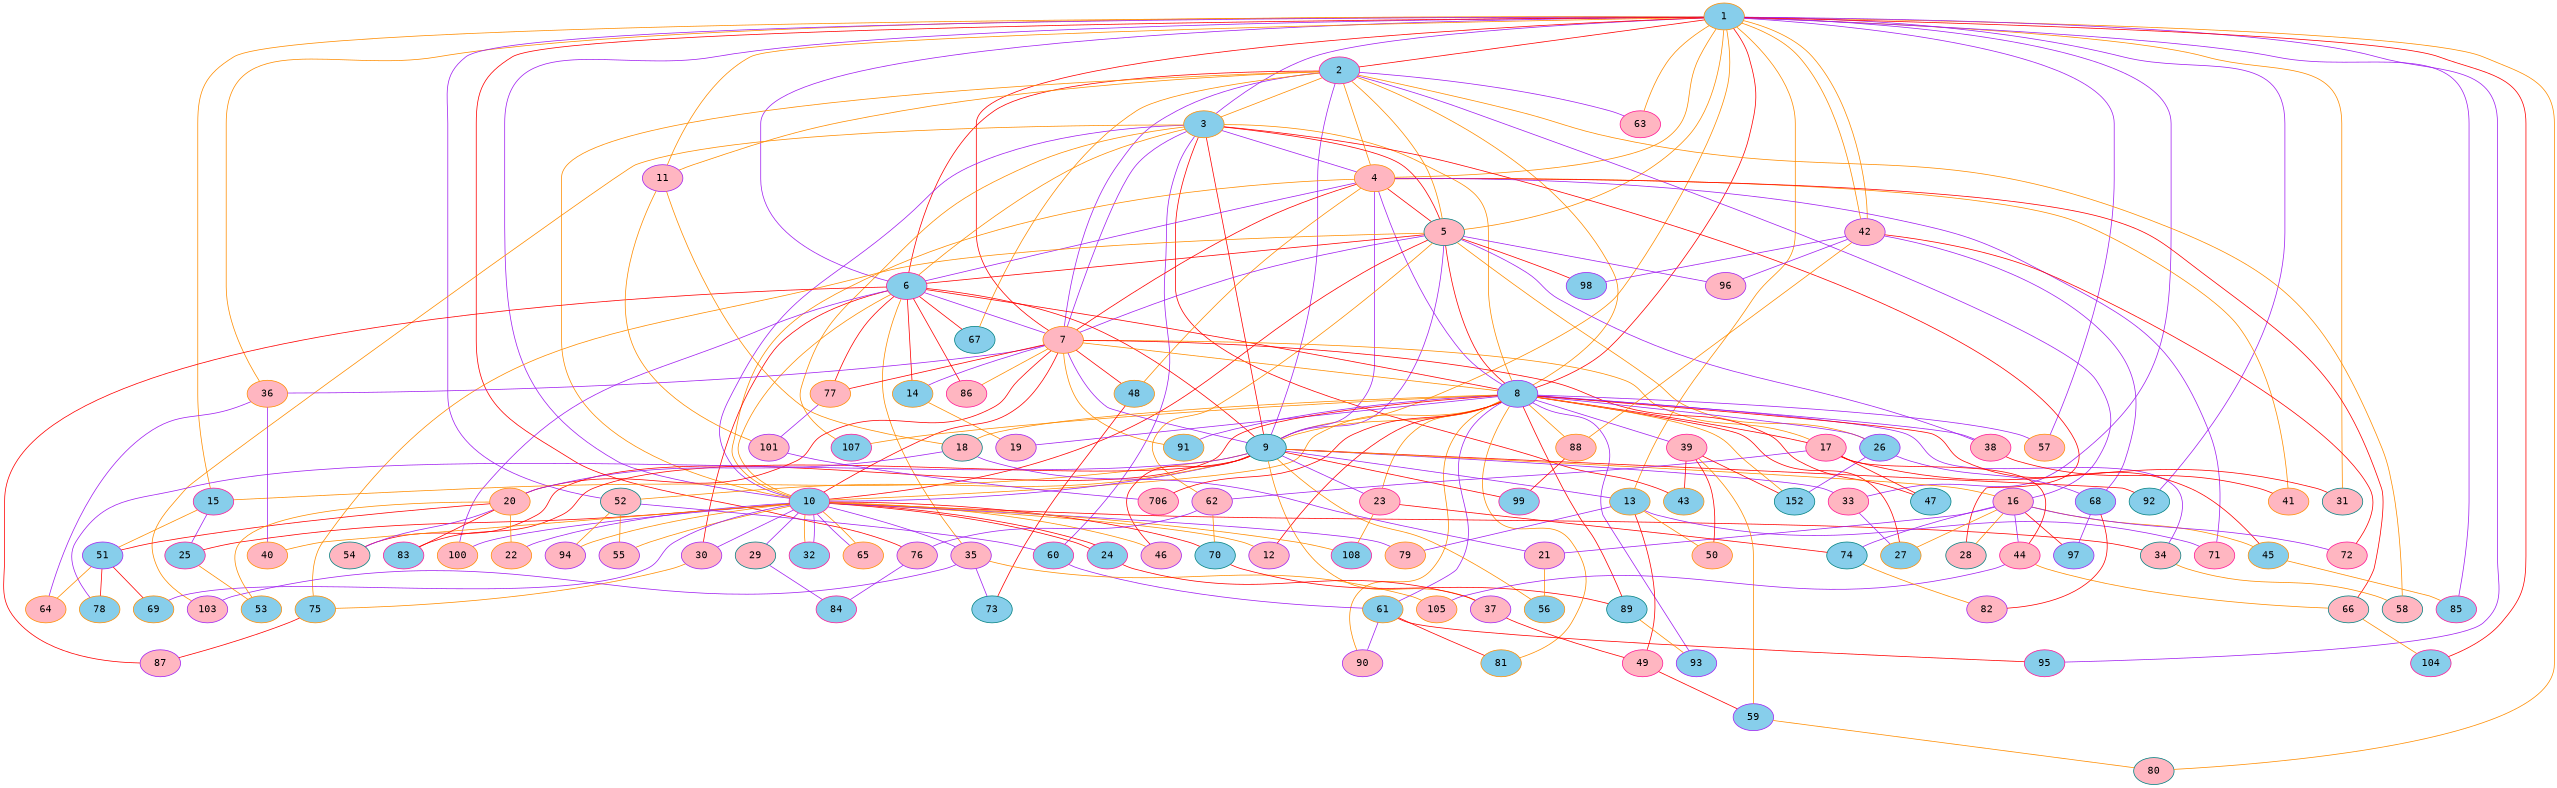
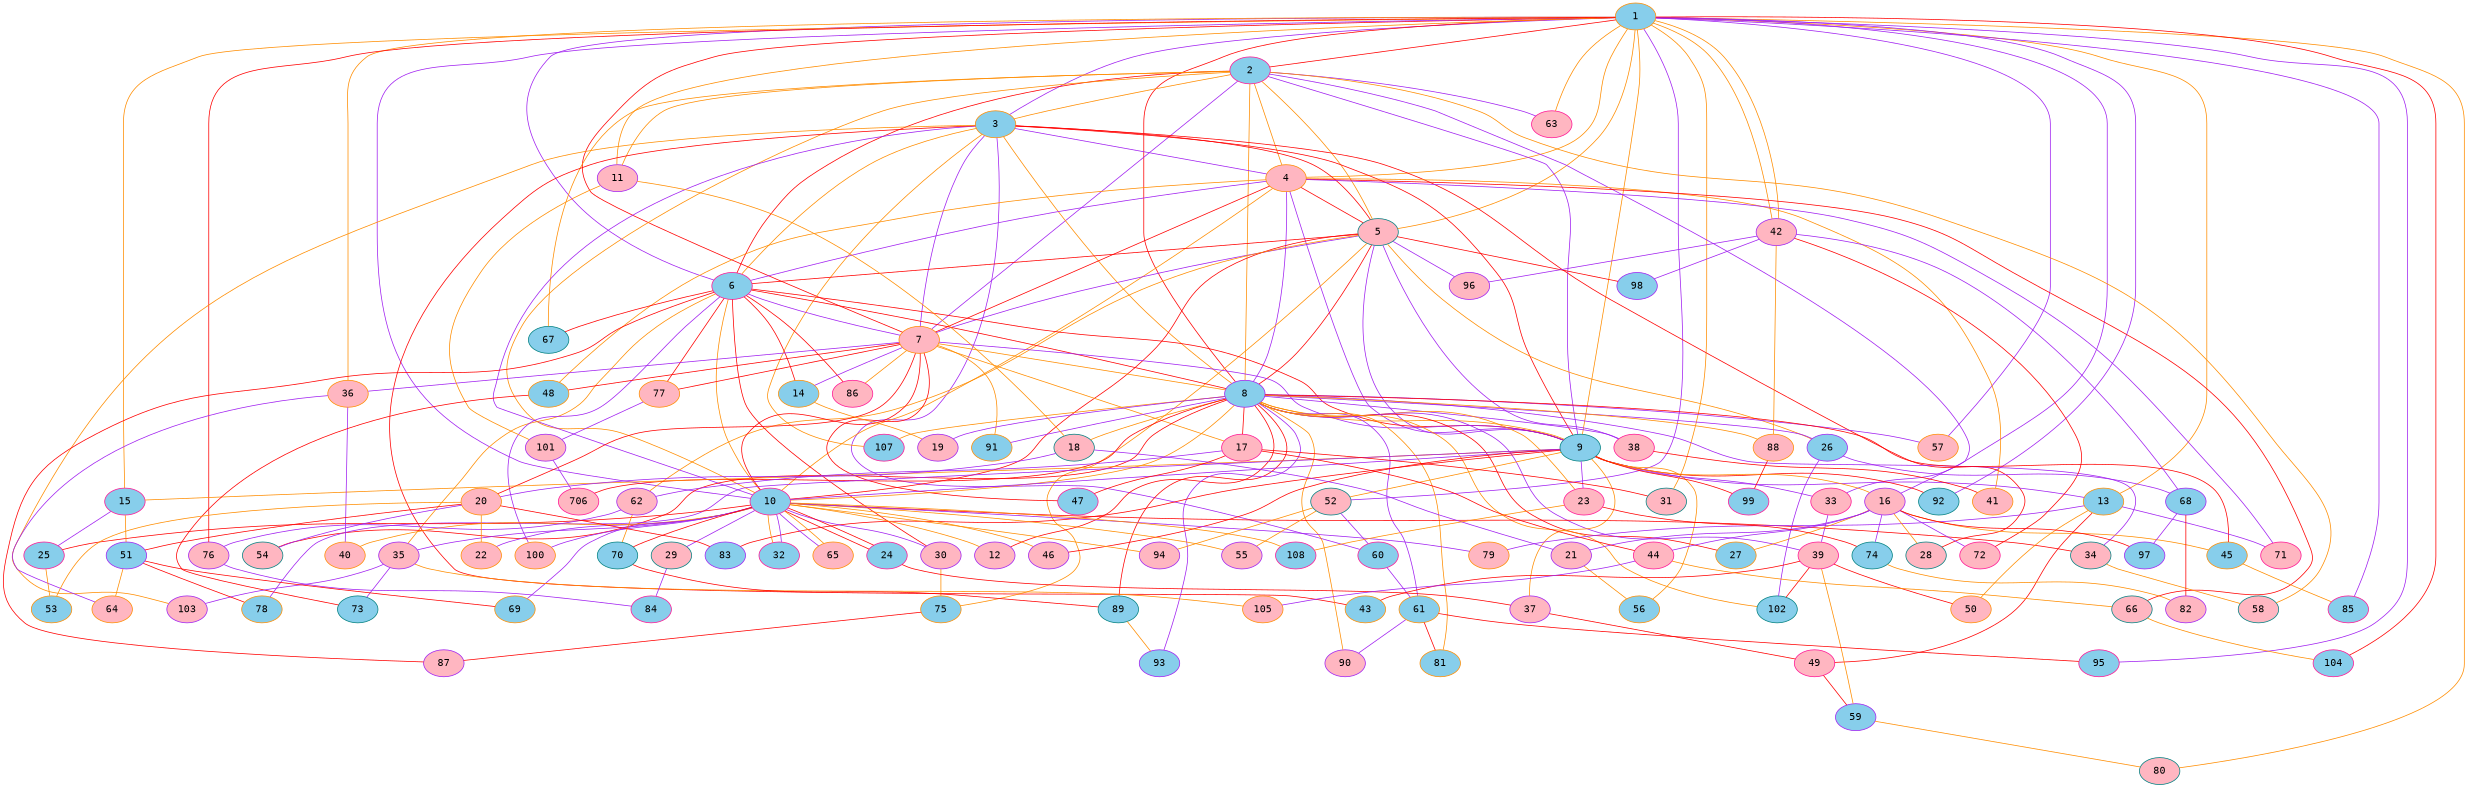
node "152": label "152" -> "102"
node "47": color teal -> deeppink
edge "33" -- "27": now "33" -- "39"
node "83": color deeppink -> purple
